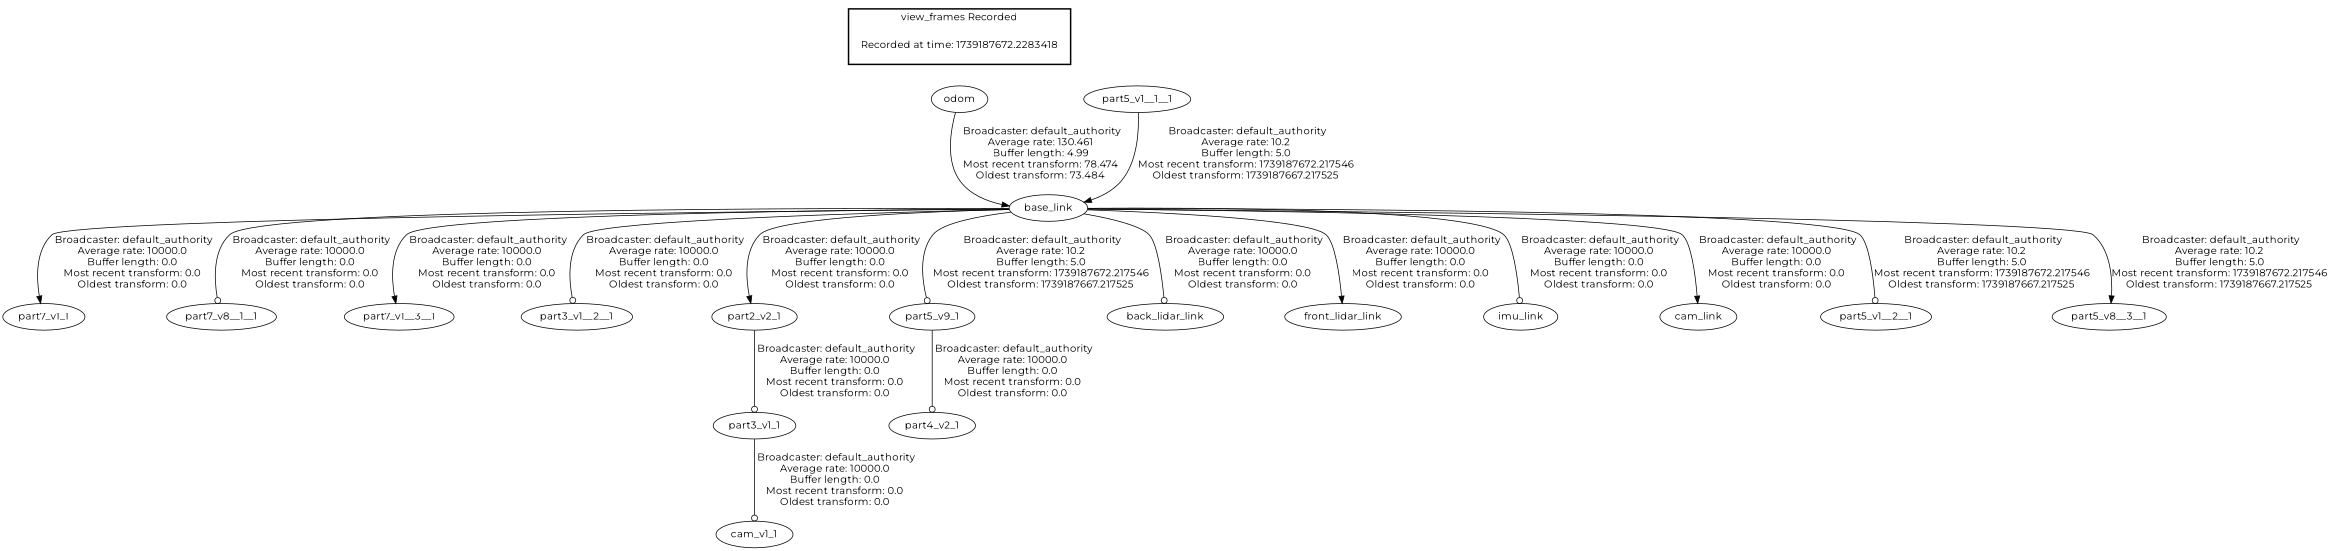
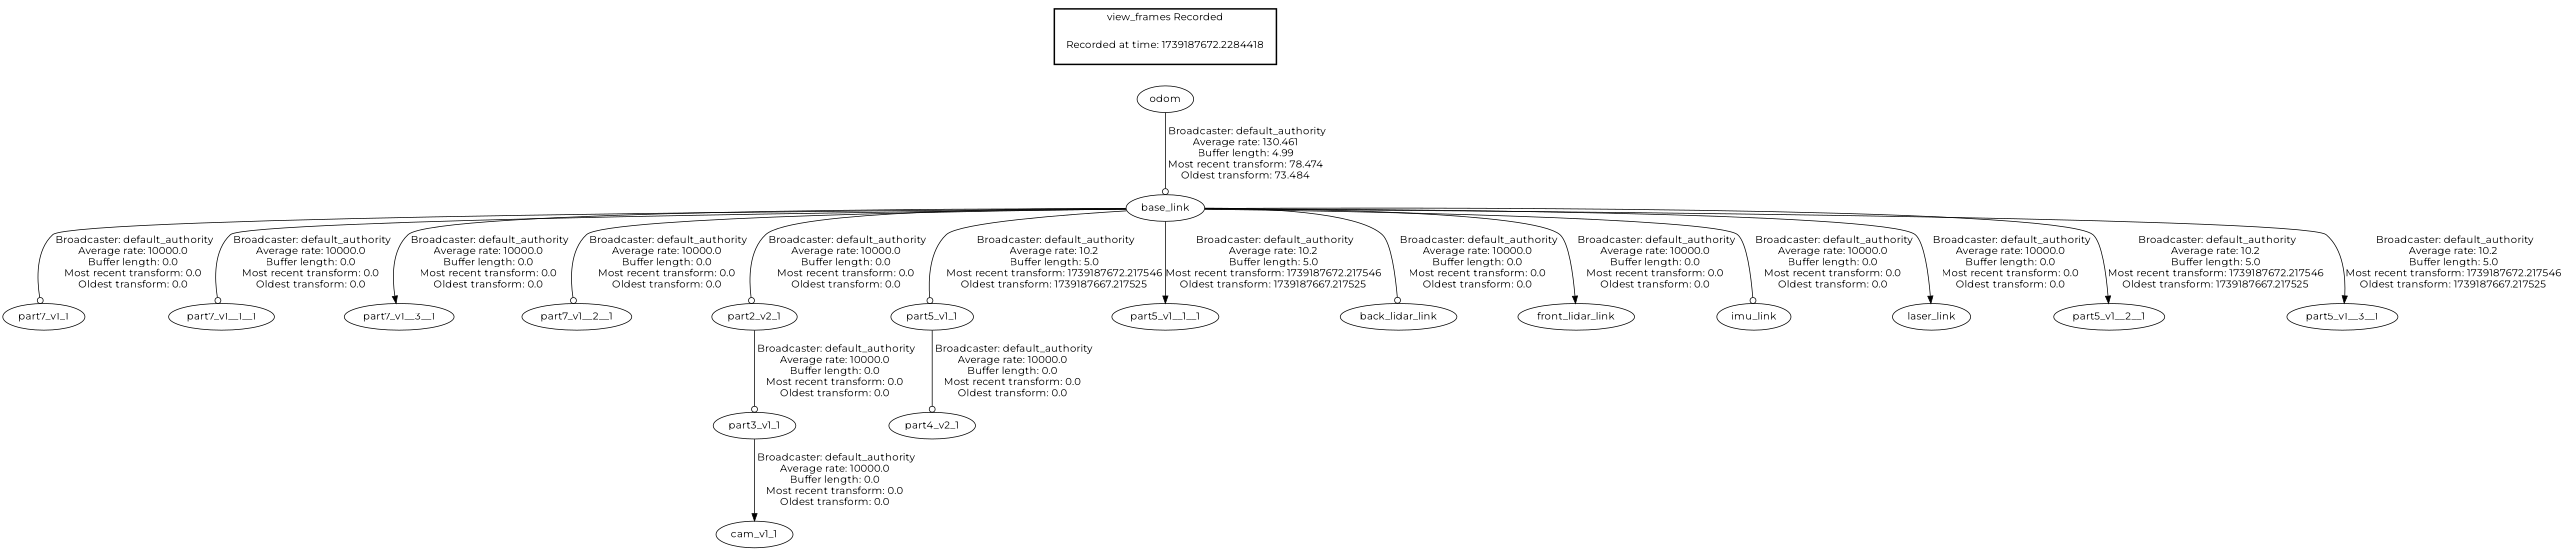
node "Recorded at time: 1739187672.2283418": label "Recorded at time: 1739187672.2283418" -> "Recorded at time: 1739187672.2284418"
edge "part5_v1__1__1" -> "base_link": reversed
edge "odom" -> "base_link": arrowhead normal -> odot
edge "base_link" -> "part5_v1__2__1": arrowhead odot -> normal
edge "base_link" -> "part2_v2_1": arrowhead normal -> odot
edge "base_link" -> "part7_v1_1": arrowhead normal -> odot
node "part7_v8__1__1": label "part7_v8__1__1" -> "part7_v1__1__1"
node "part3_v1__2__1": label "part3_v1__2__1" -> "part7_v1__2__1"
node "part5_v9_1": label "part5_v9_1" -> "part5_v1_1"
node "cam_link": label "cam_link" -> "laser_link"
node "part5_v8__3__1": label "part5_v8__3__1" -> "part5_v1__3__1"
edge "part3_v1_1" -> "cam_v1_1": arrowhead odot -> normal
